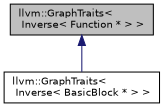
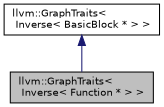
edge "llvm::GraphTraits< Inverse< BasicBlock * > >" -> "llvm::GraphTraits< Inverse< Function * > >": reversed
